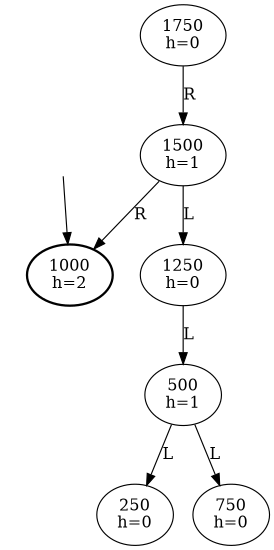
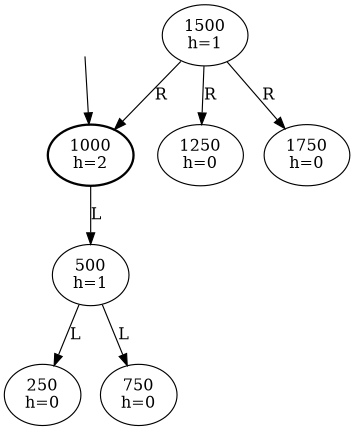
edge "1750 h=0" -> "1500 h=1": reversed
edge "1500 h=1" -> "1250 h=0": label "L" -> "R"
edge "1250 h=0" -> "500 h=1": now "1000 h=2" -> "500 h=1"
